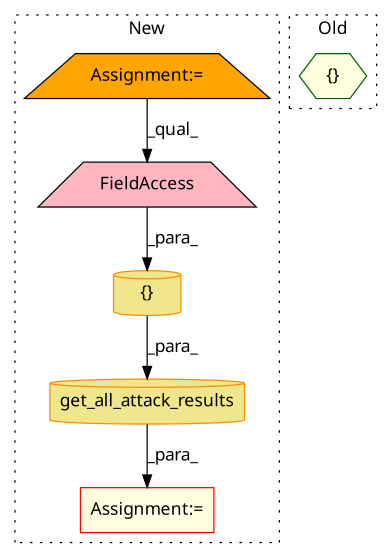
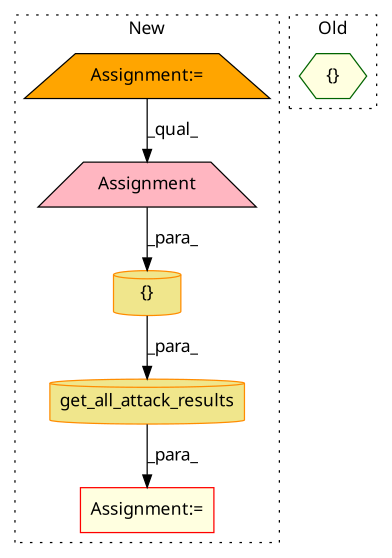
node "FieldAccess": label "FieldAccess" -> "Assignment"
